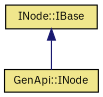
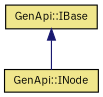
node "INode::IBase": label "INode::IBase" -> "GenApi::IBase"
